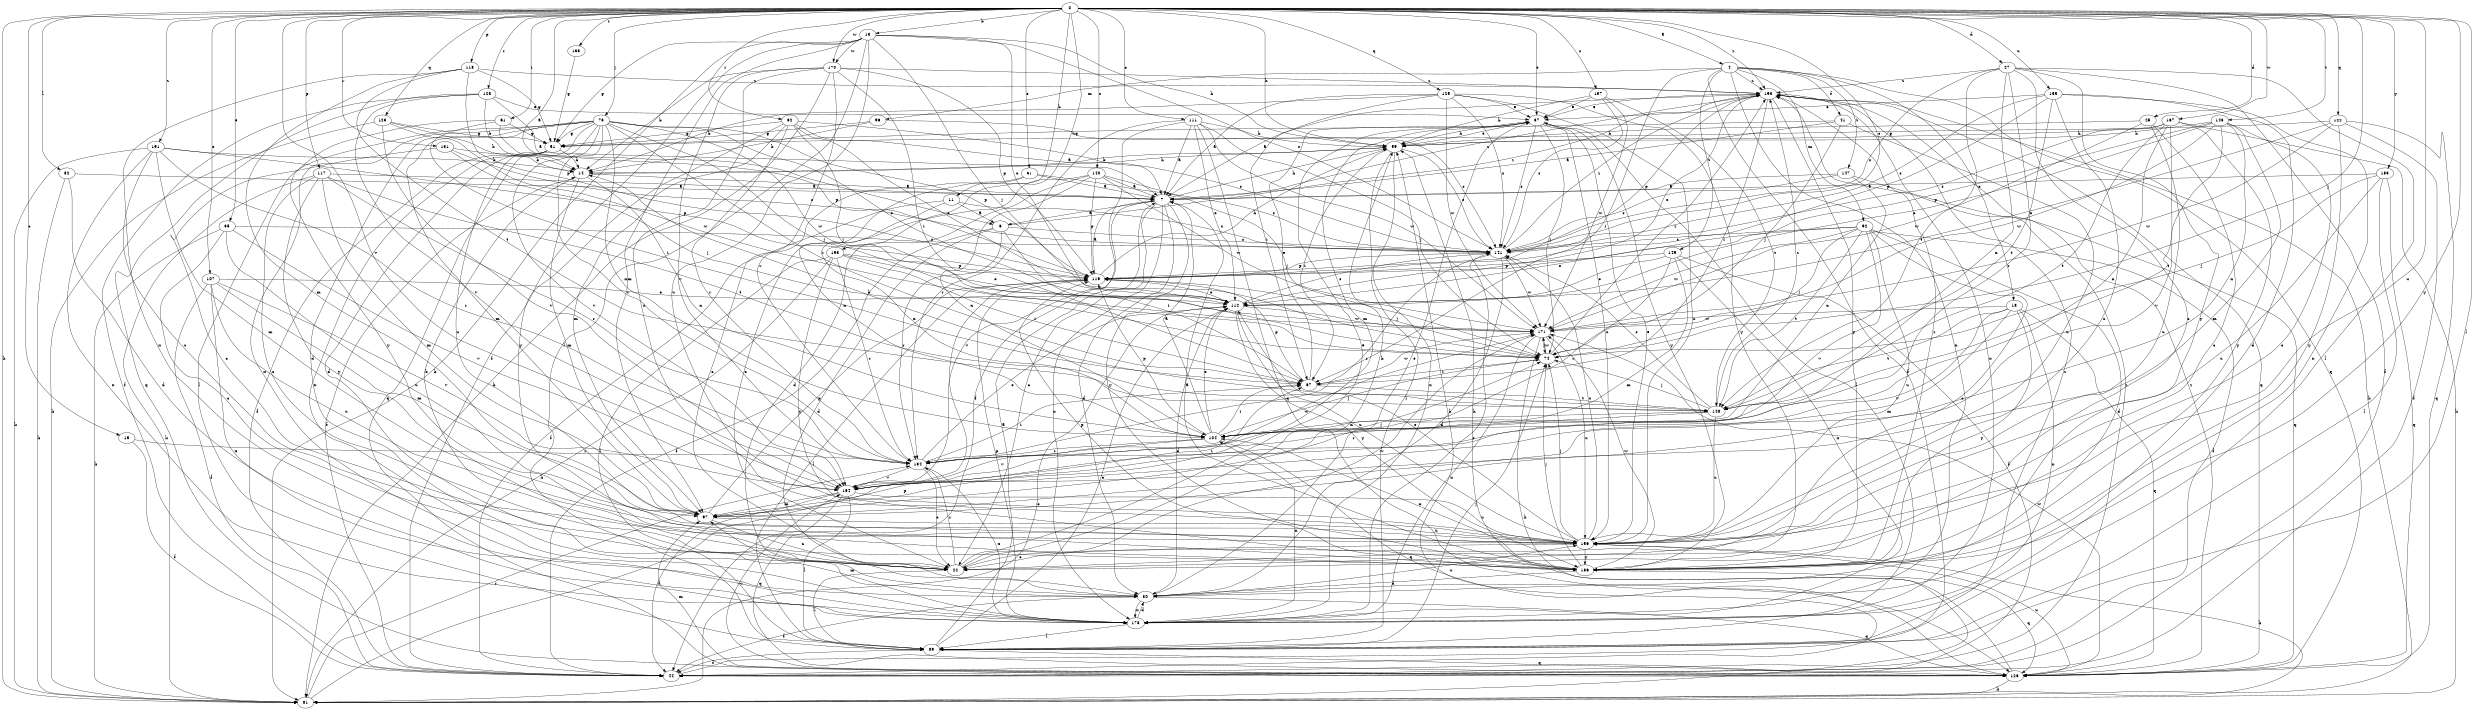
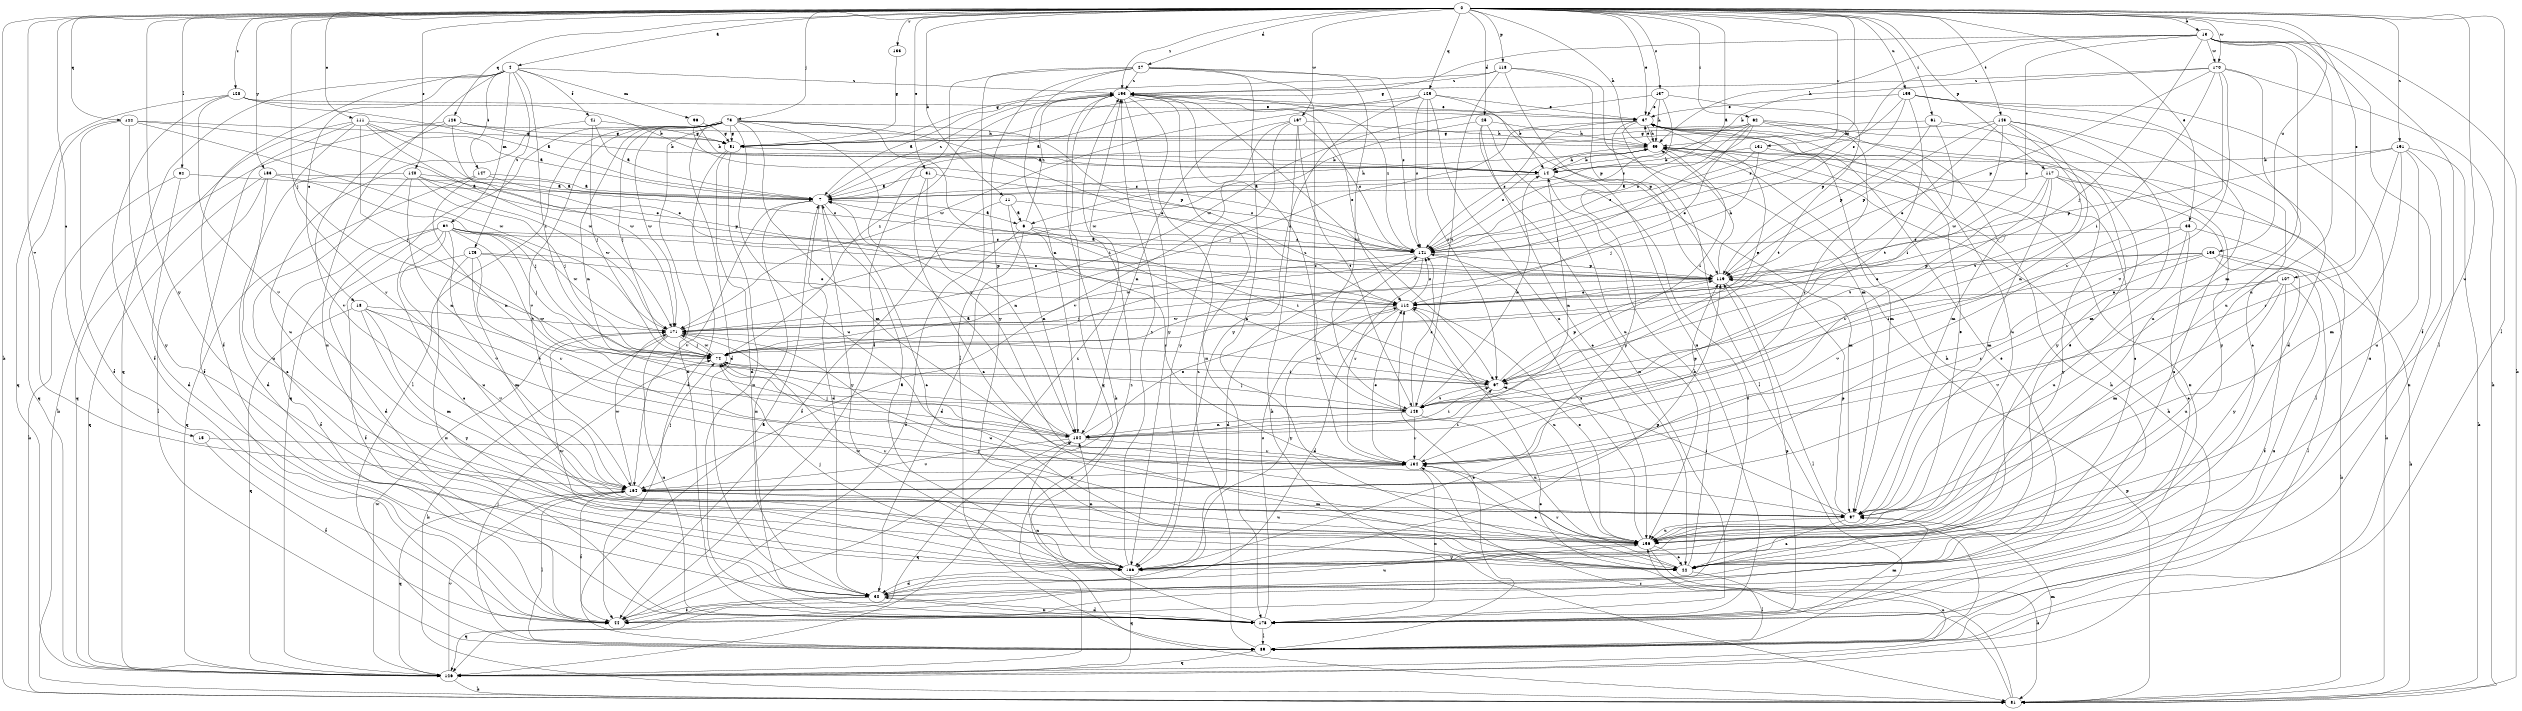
edge "18" -> "178": now "25" -> "178"
edge "89" -> "44": removed, label "f"
